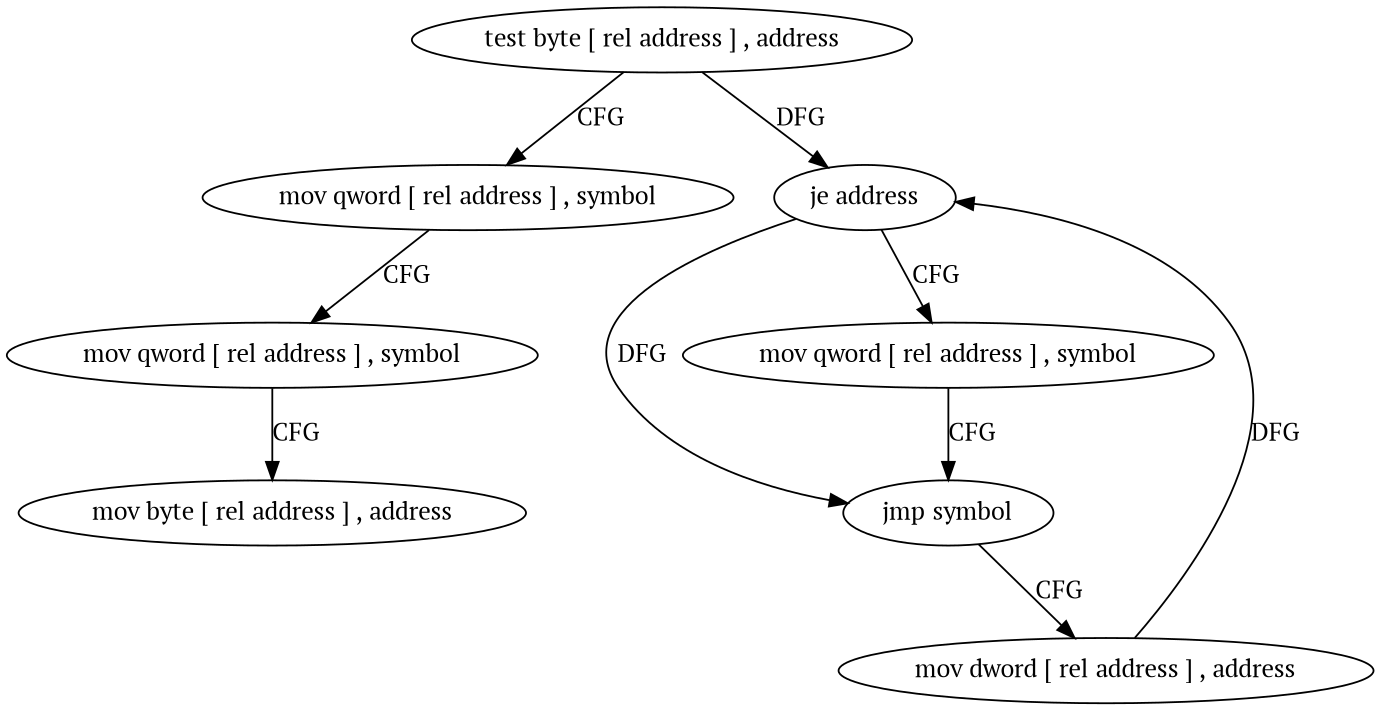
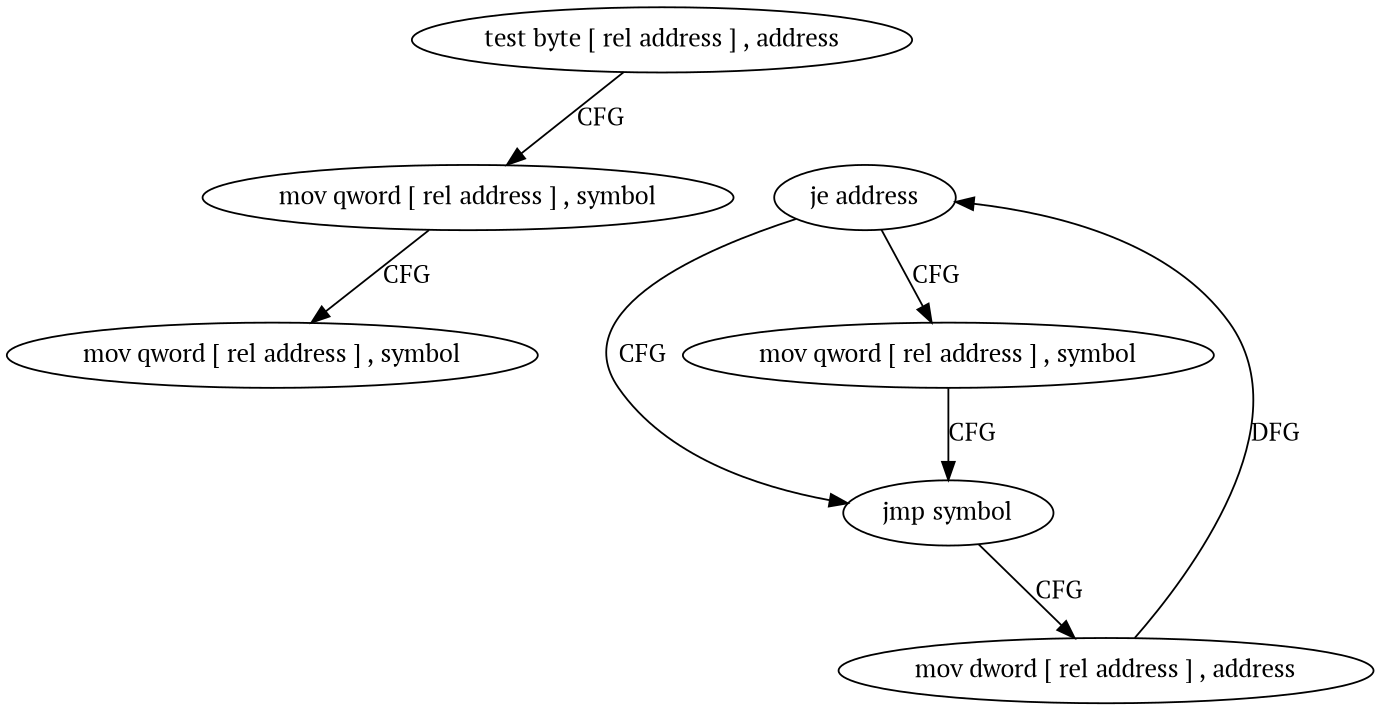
edge "test byte [ rel address ] , address" -> "je address": removed, label "DFG"
edge "je address" -> "jmp symbol": label "DFG" -> "CFG"
node "mov byte [ rel address ] , address": removed
